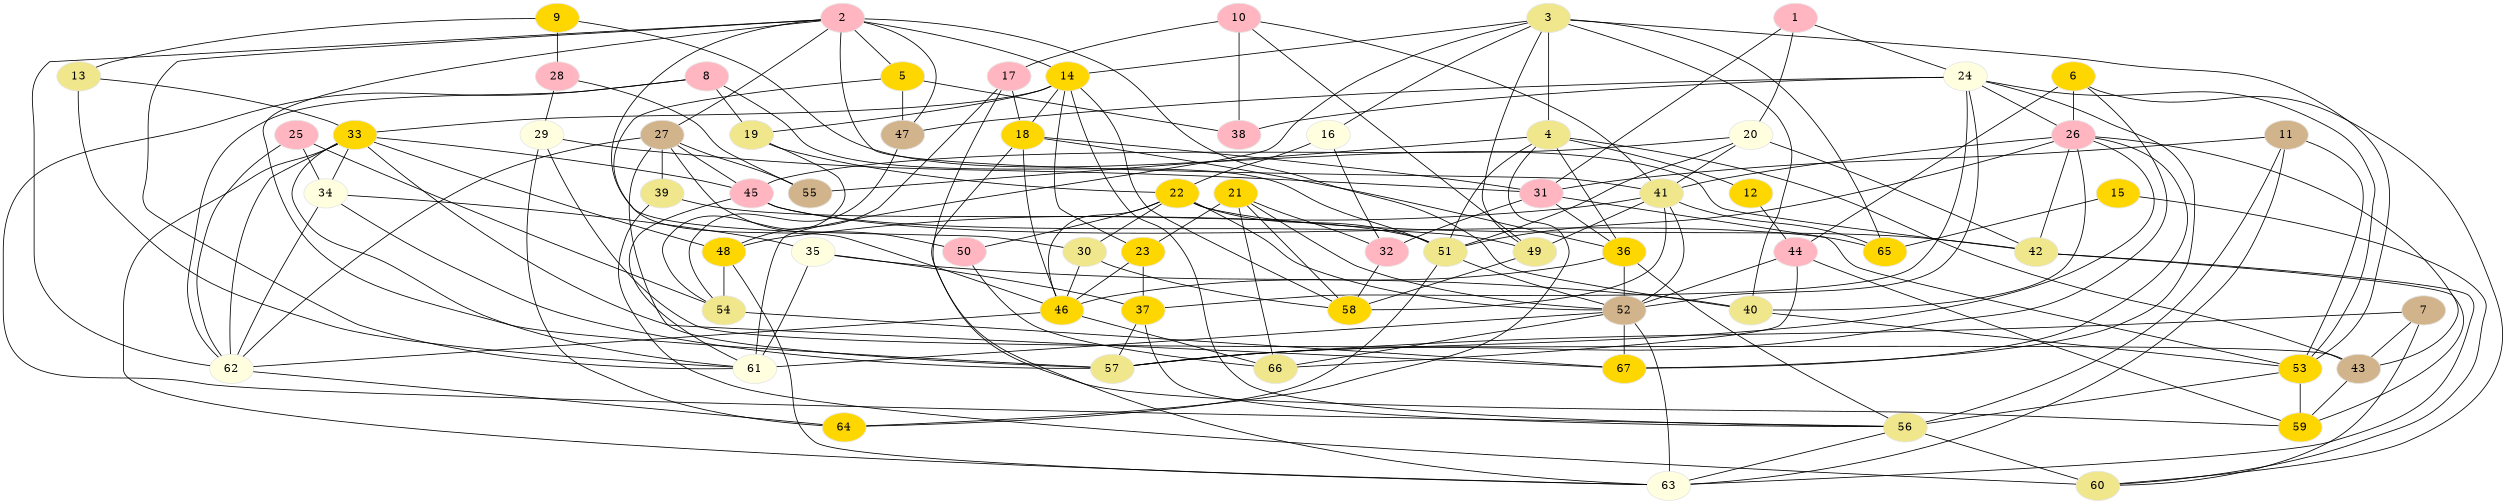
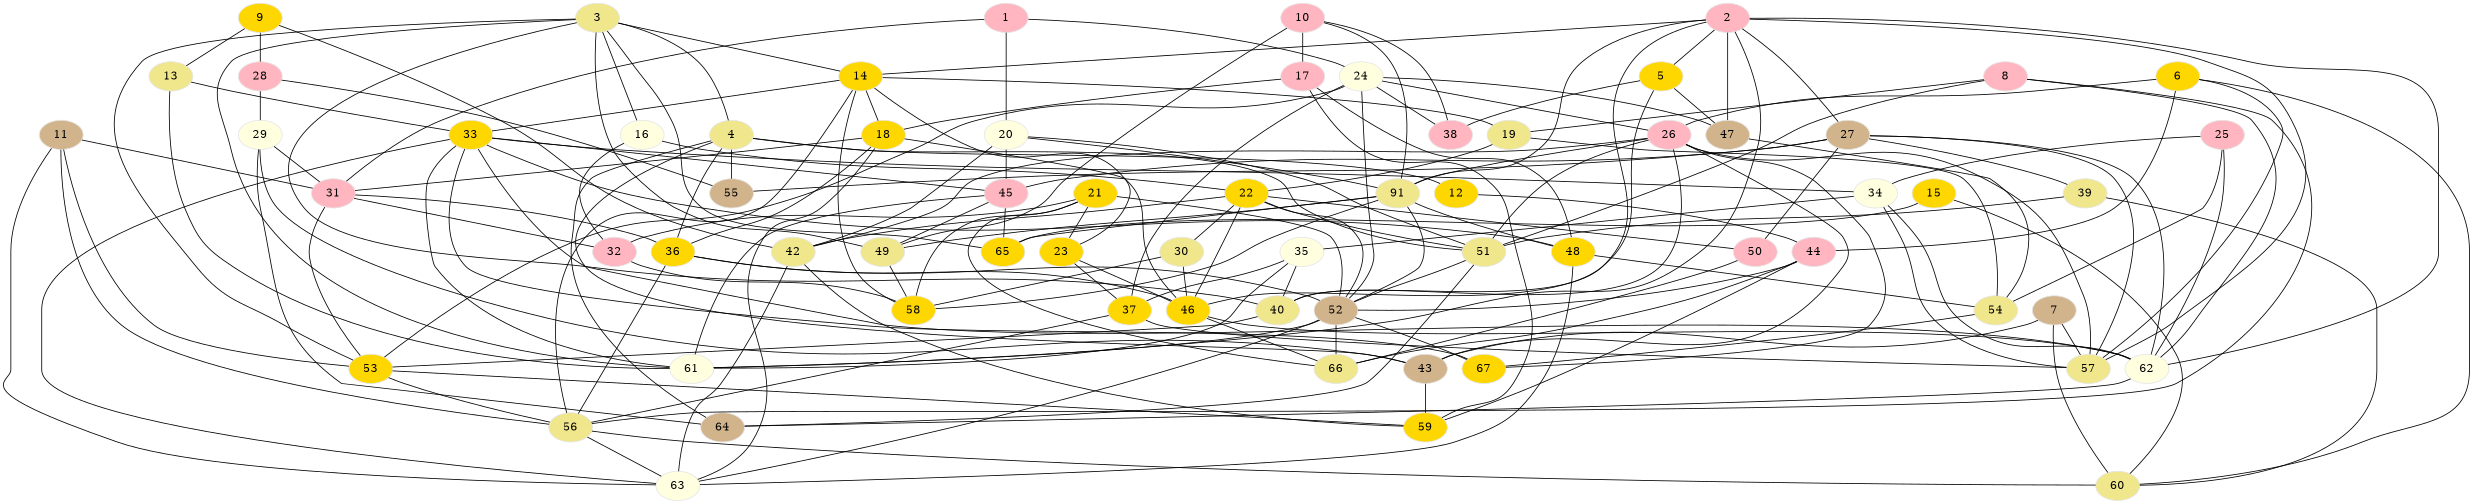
edge "2" -- "30": removed
node "41": label "41" -> "91"
edge "24" -- "67": removed
node "64": fillcolor gold -> tan
